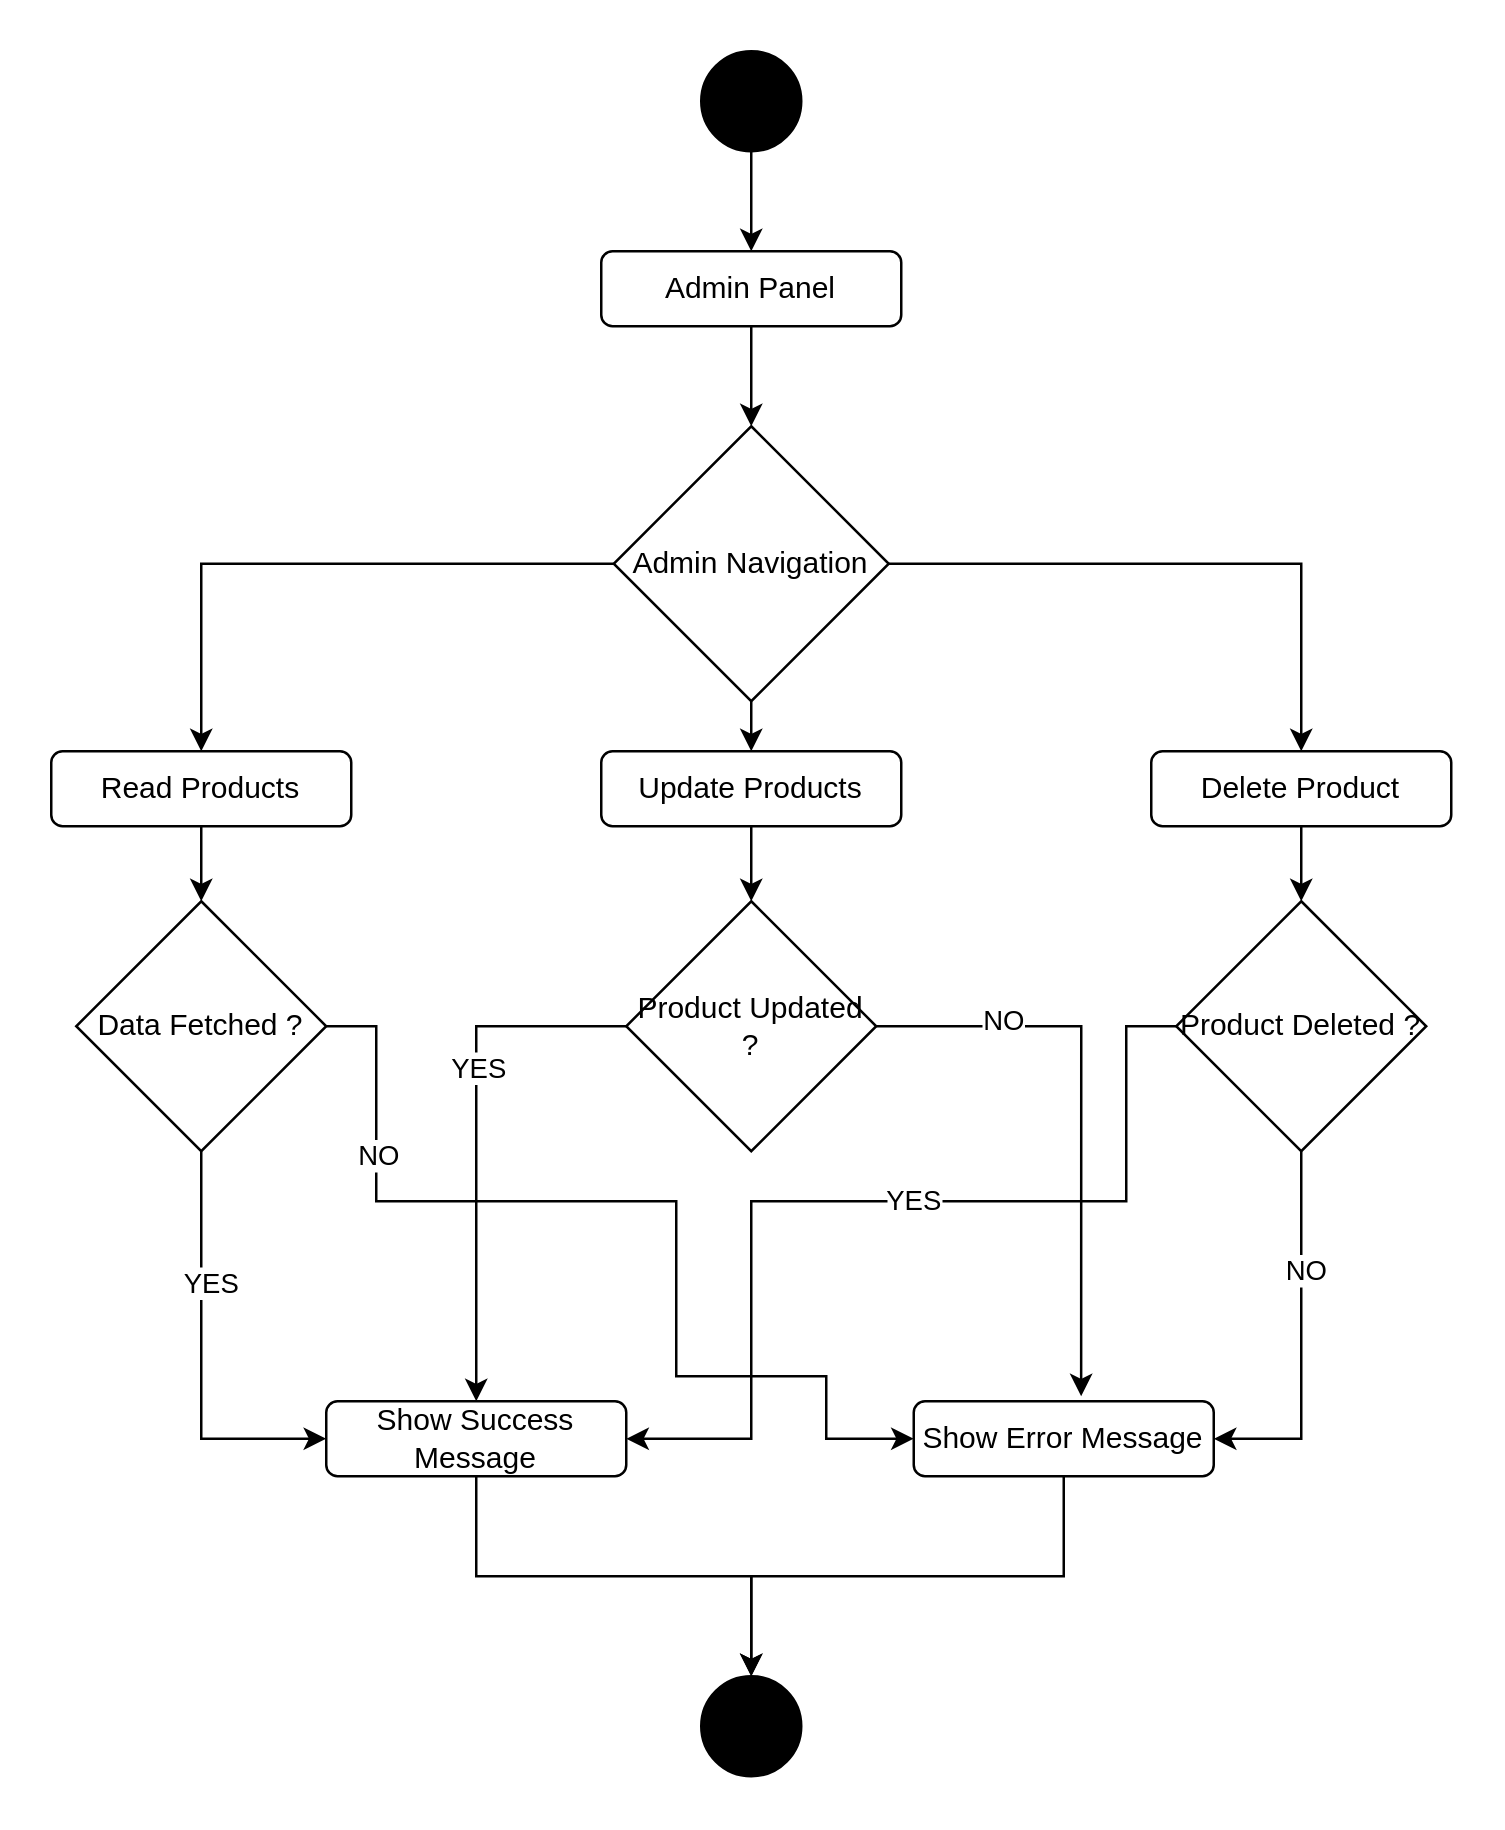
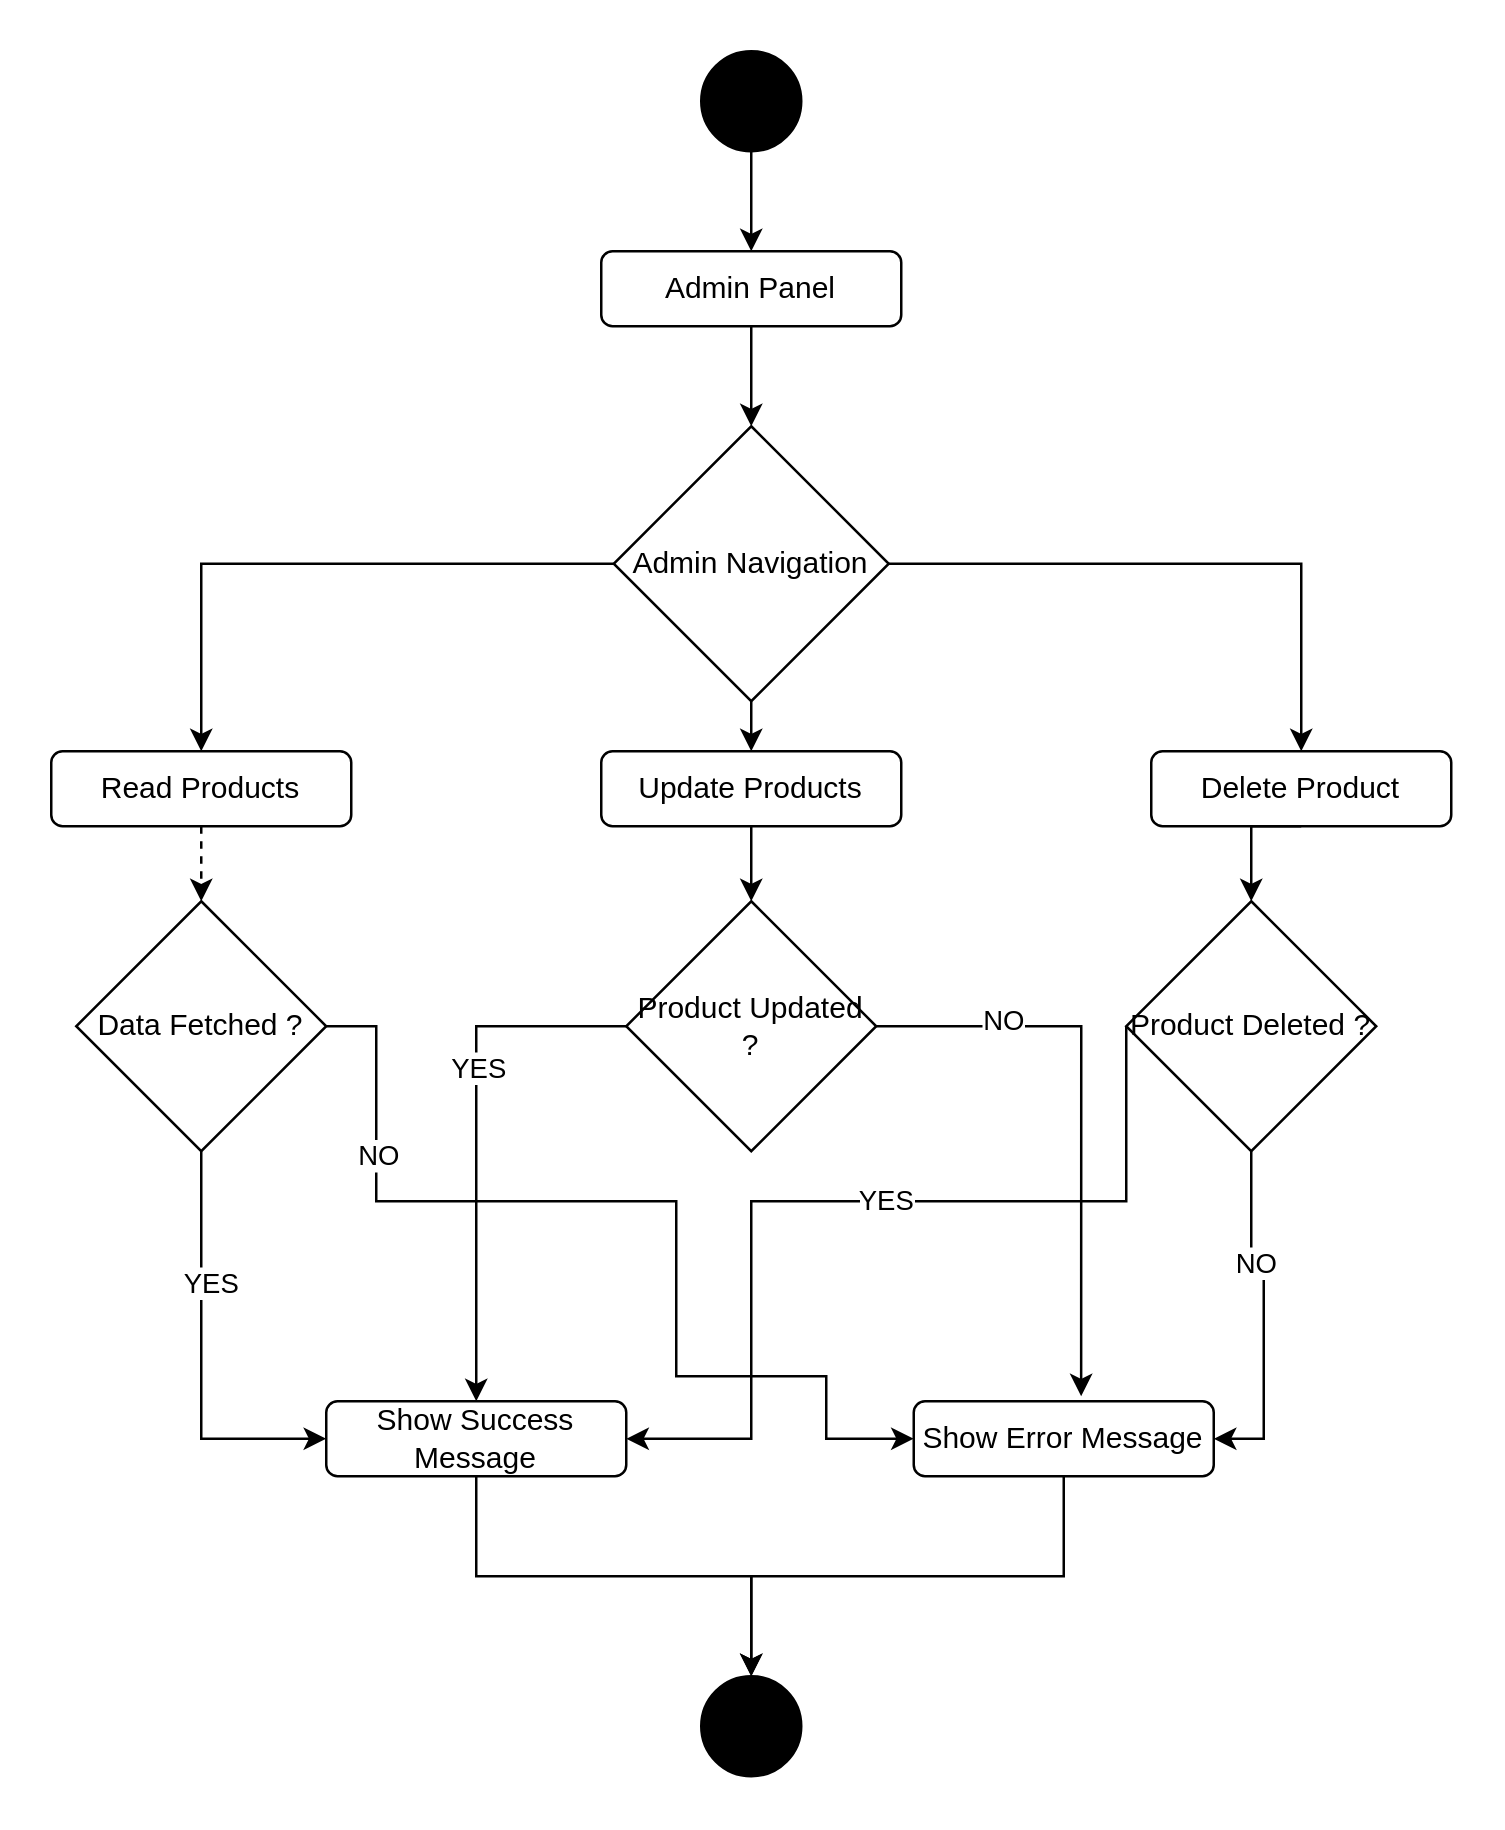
edge "Read Products" -> "Data Fetched ?": style solid -> dashed
node "Product Deleted ?": moved (1301, 1026) -> (1251, 1026)
